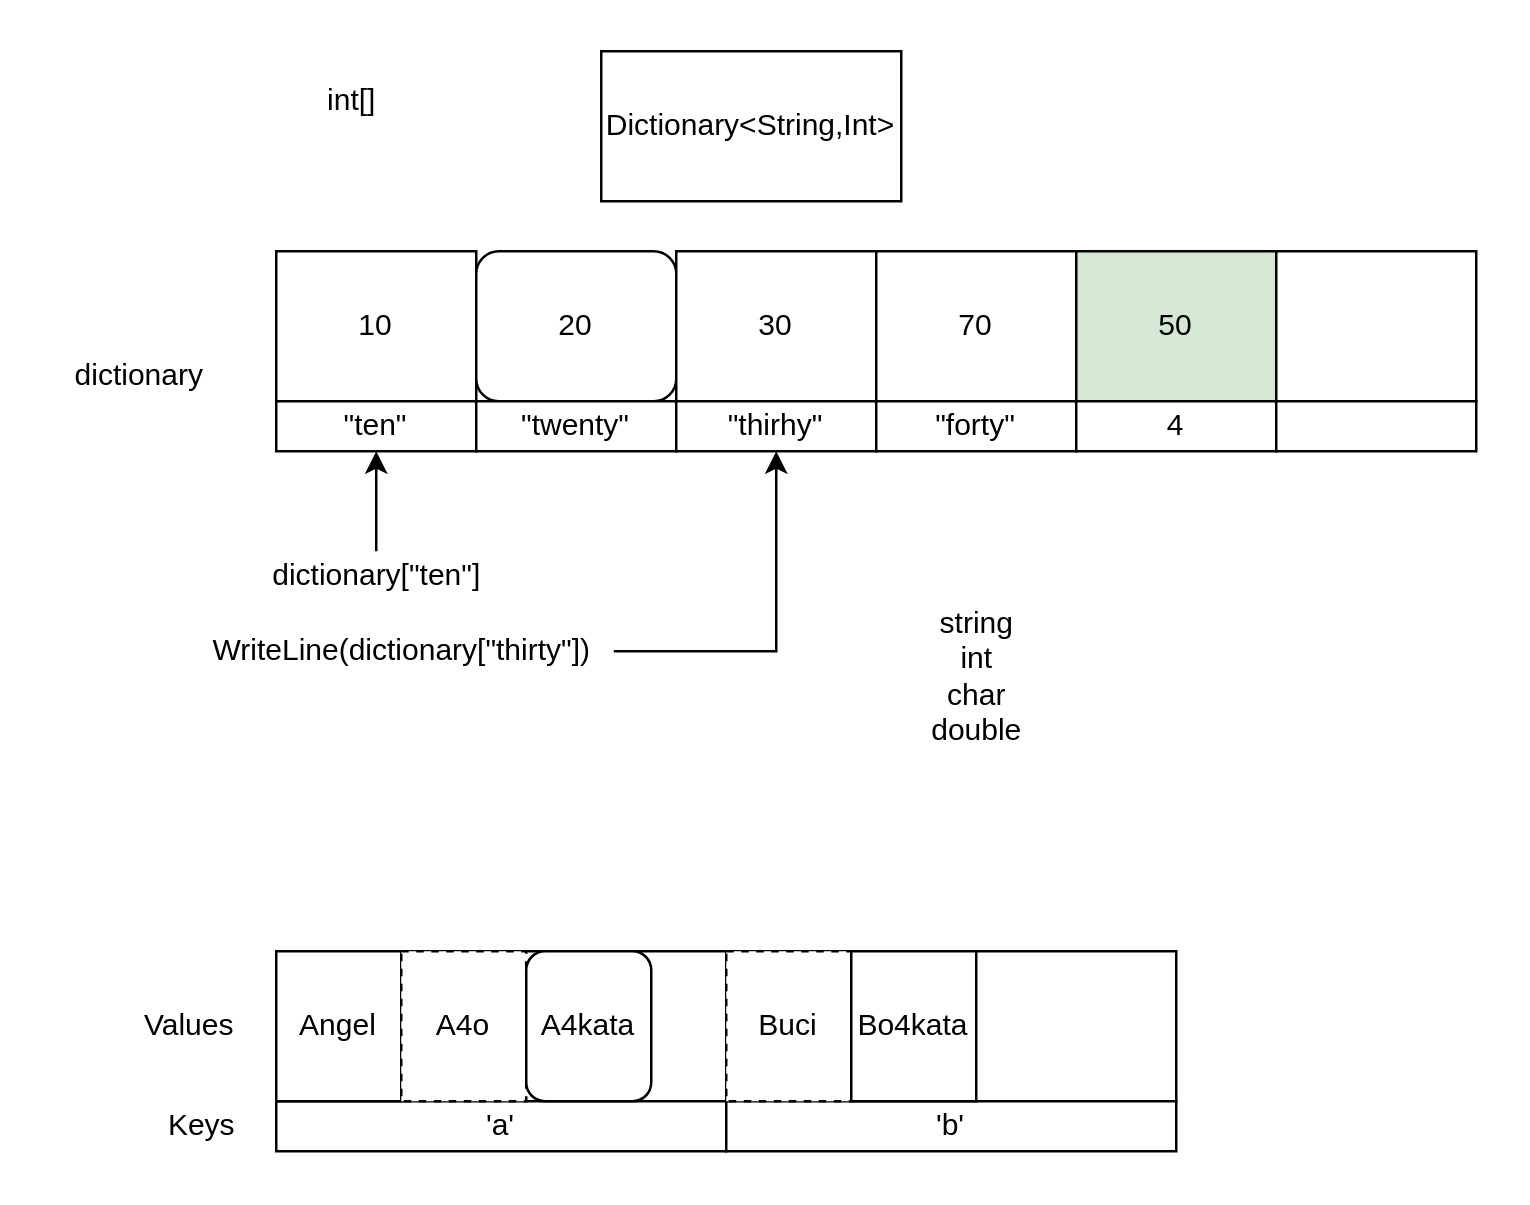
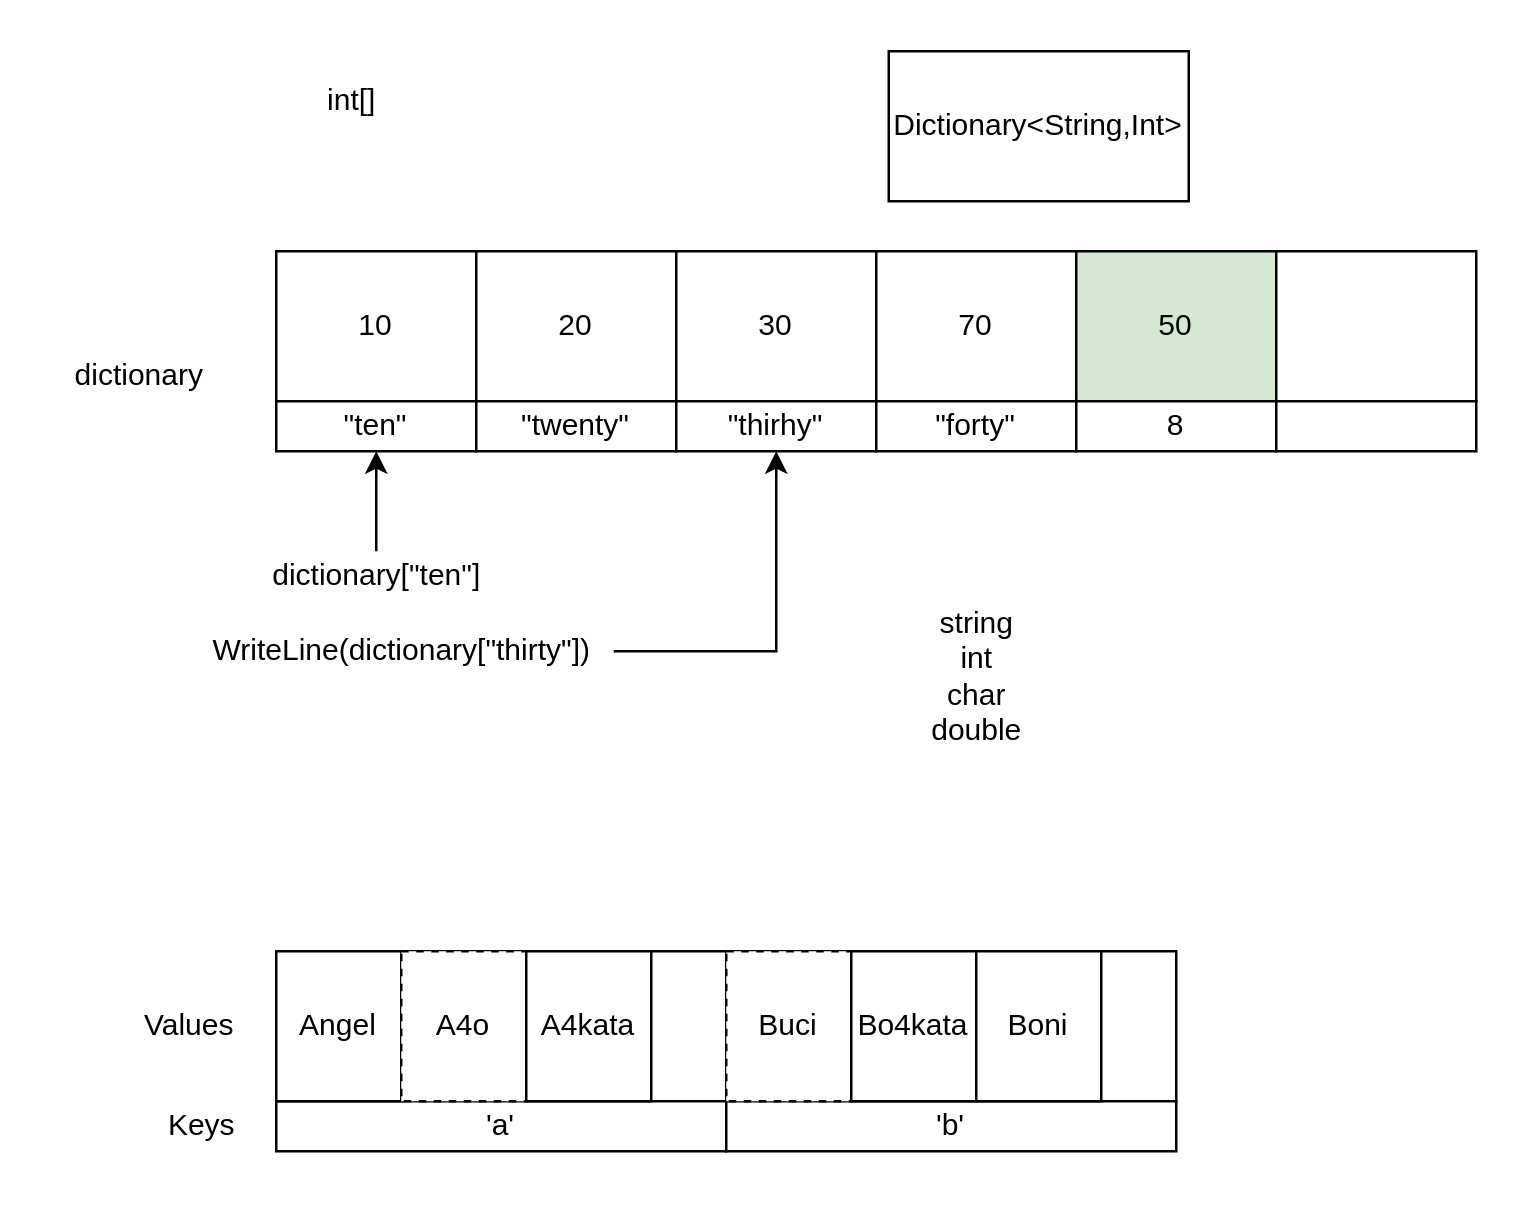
node "Dictionary<String,Int>": moved (751, 126) -> (1039, 126)
node "20": shape rounded rectangle -> rectangle
node "4": label "4" -> "8"
node "A4kata": shape rounded rectangle -> rectangle
node "Boni": added
